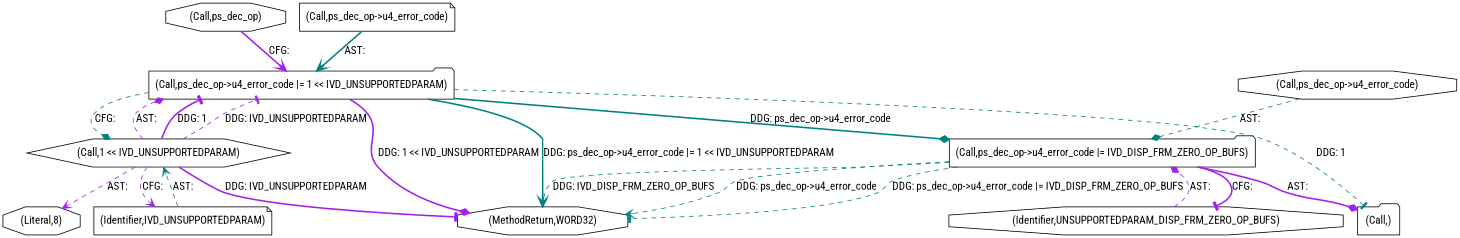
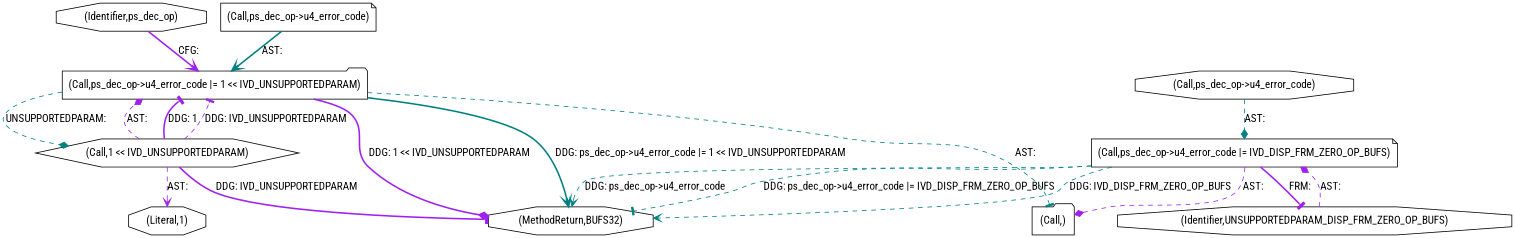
node "(Call,ps_dec_op)": label "(Call,ps_dec_op)" -> "(Identifier,ps_dec_op)"
edge "(Call,ps_dec_op->u4_error_code |= 1 << IVD_UNSUPPORTEDPARAM)" -> "(Call,1 << IVD_UNSUPPORTEDPARAM)": label "CFG: " -> "UNSUPPORTEDPARAM: "
edge "(Call,ps_dec_op->u4_error_code |= 1 << IVD_UNSUPPORTEDPARAM)" -> "(Call,ps_dec_op->u4_error_code |= IVD_DISP_FRM_ZERO_OP_BUFS)": removed, label "DDG: ps_dec_op->u4_error_code"
node "(Call,ps_dec_op->u4_error_code |= IVD_DISP_FRM_ZERO_OP_BUFS)": shape folder -> note
edge "(Call,ps_dec_op->u4_error_code |= 1 << IVD_UNSUPPORTEDPARAM)" -> "(Call,)": label "DDG: 1" -> "AST: "
edge "(Call,ps_dec_op->u4_error_code |= IVD_DISP_FRM_ZERO_OP_BUFS)" -> "(Identifier,UNSUPPORTEDPARAM_DISP_FRM_ZERO_OP_BUFS)": label "CFG: " -> "FRM: "
edge "(Call,ps_dec_op->u4_error_code |= IVD_DISP_FRM_ZERO_OP_BUFS)" -> "(Call,)": style bold -> dashed
node "(Literal,8)": label "(Literal,8)" -> "(Literal,1)"
node "(Identifier,IVD_UNSUPPORTEDPARAM)": removed
node "(MethodReturn,WORD32)": label "(MethodReturn,WORD32)" -> "(MethodReturn,BUFS32)"
